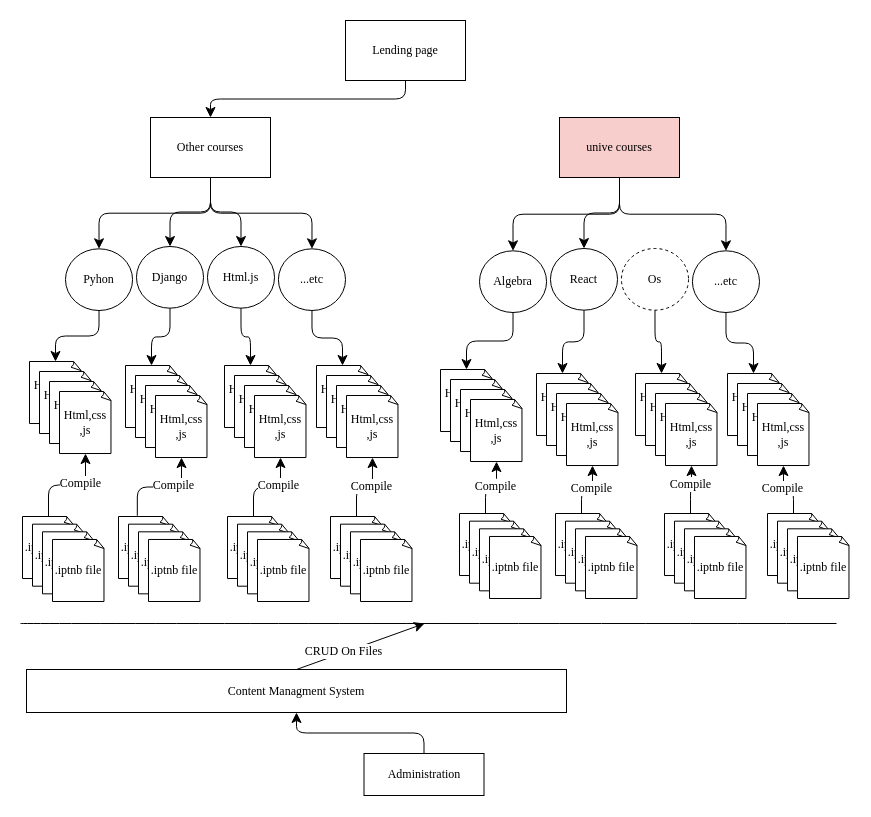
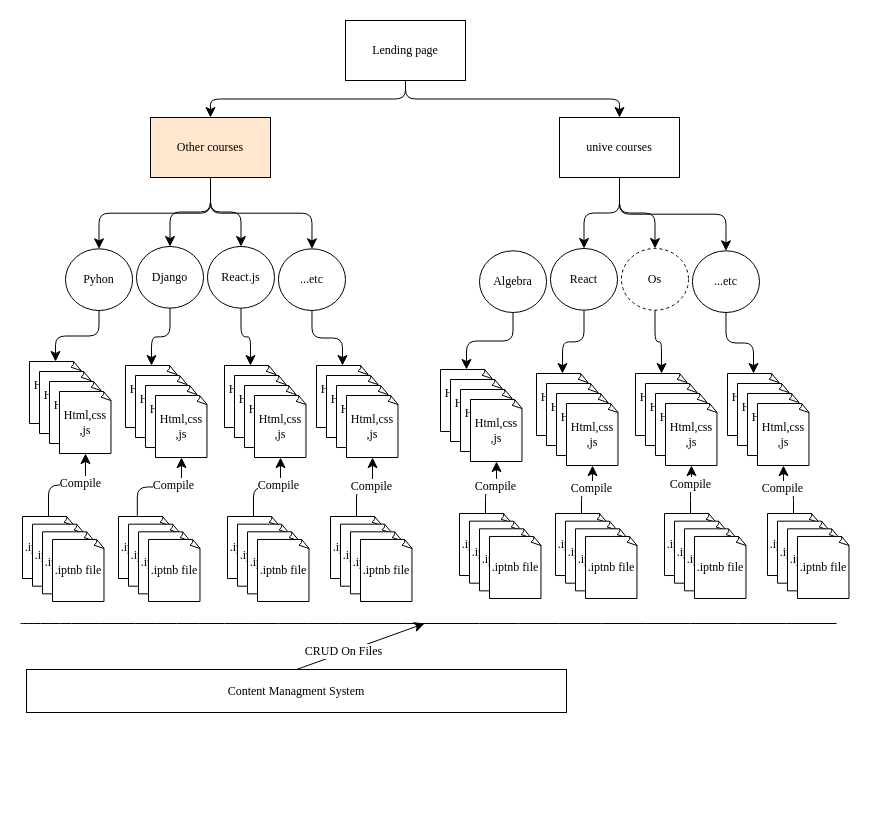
edge "Lending page" -> "unive courses": added
node "Other courses": fillcolor #ffffff -> #ffe6cc
node "unive courses": fillcolor #f8cecc -> #ffffff
edge "unive courses" -> "Algebra": removed
edge "unive courses" -> "Os": added
node "Html.js": label "Html.js" -> "React.js"
edge "Administration" -> "Content Managment System": removed
node "Administration": removed
